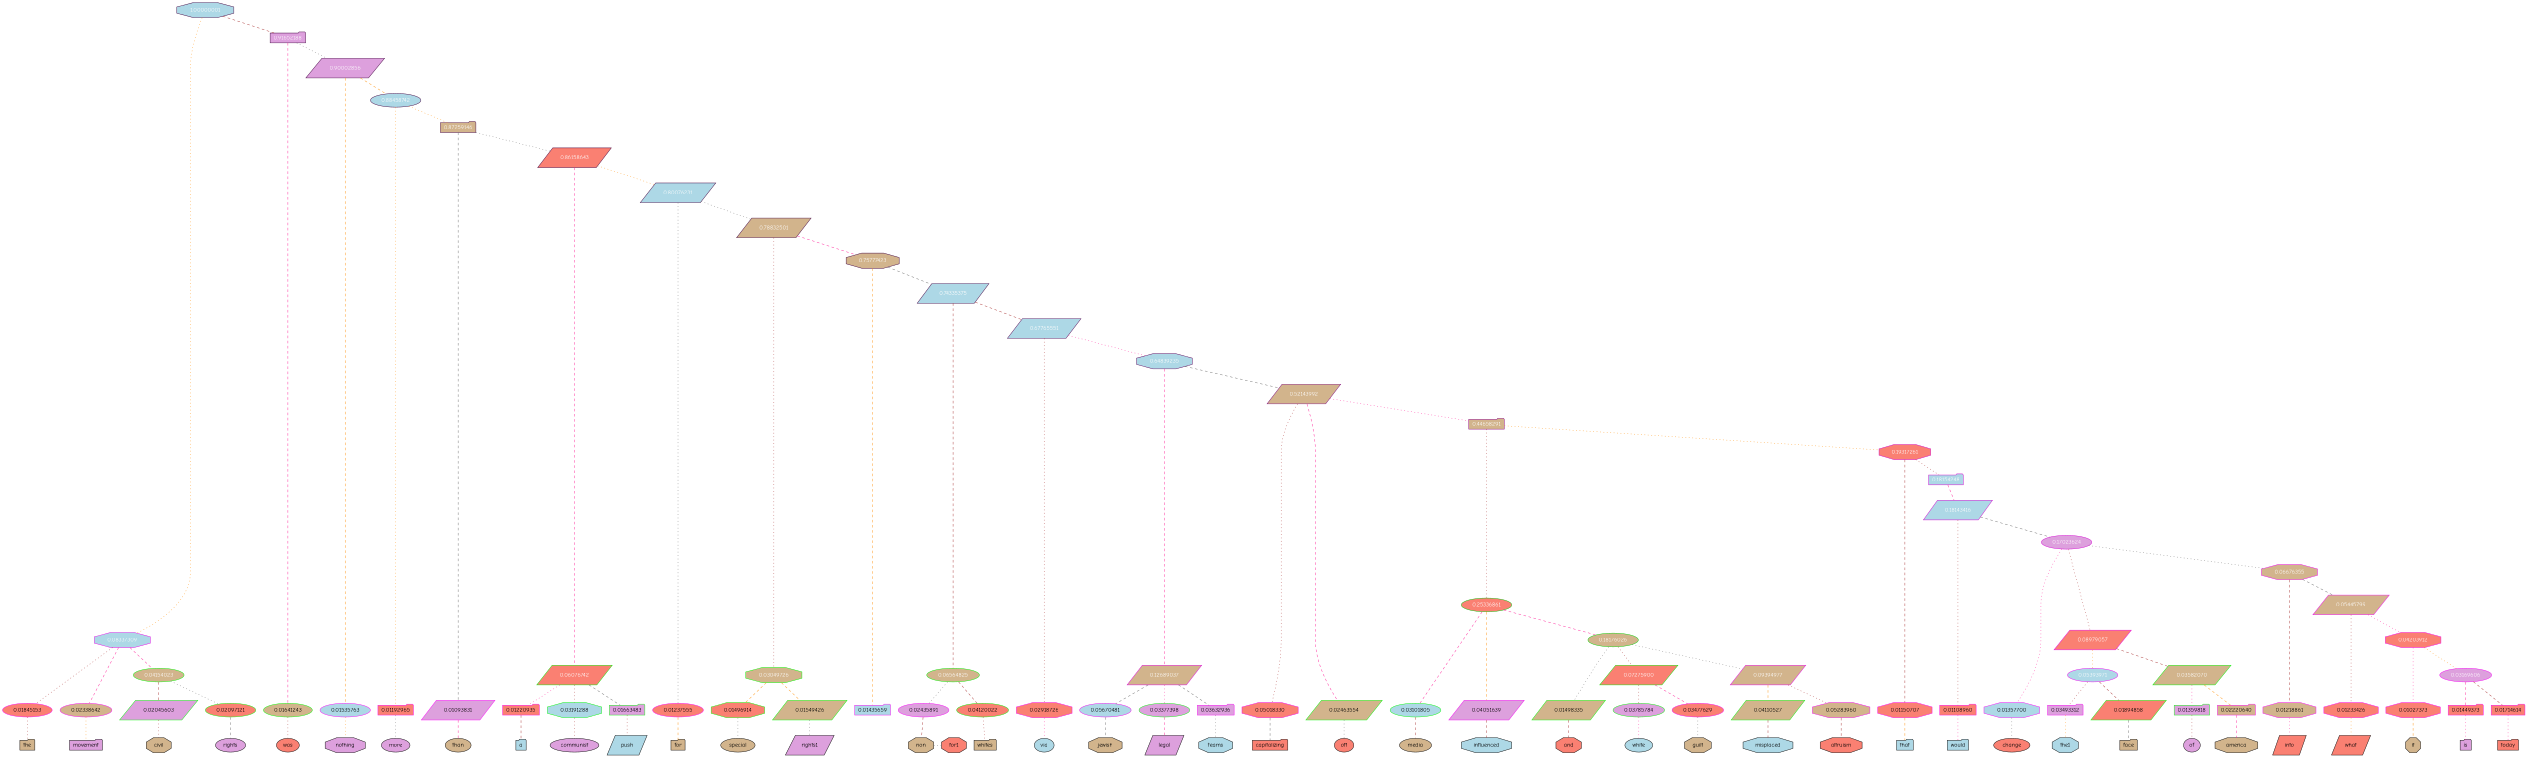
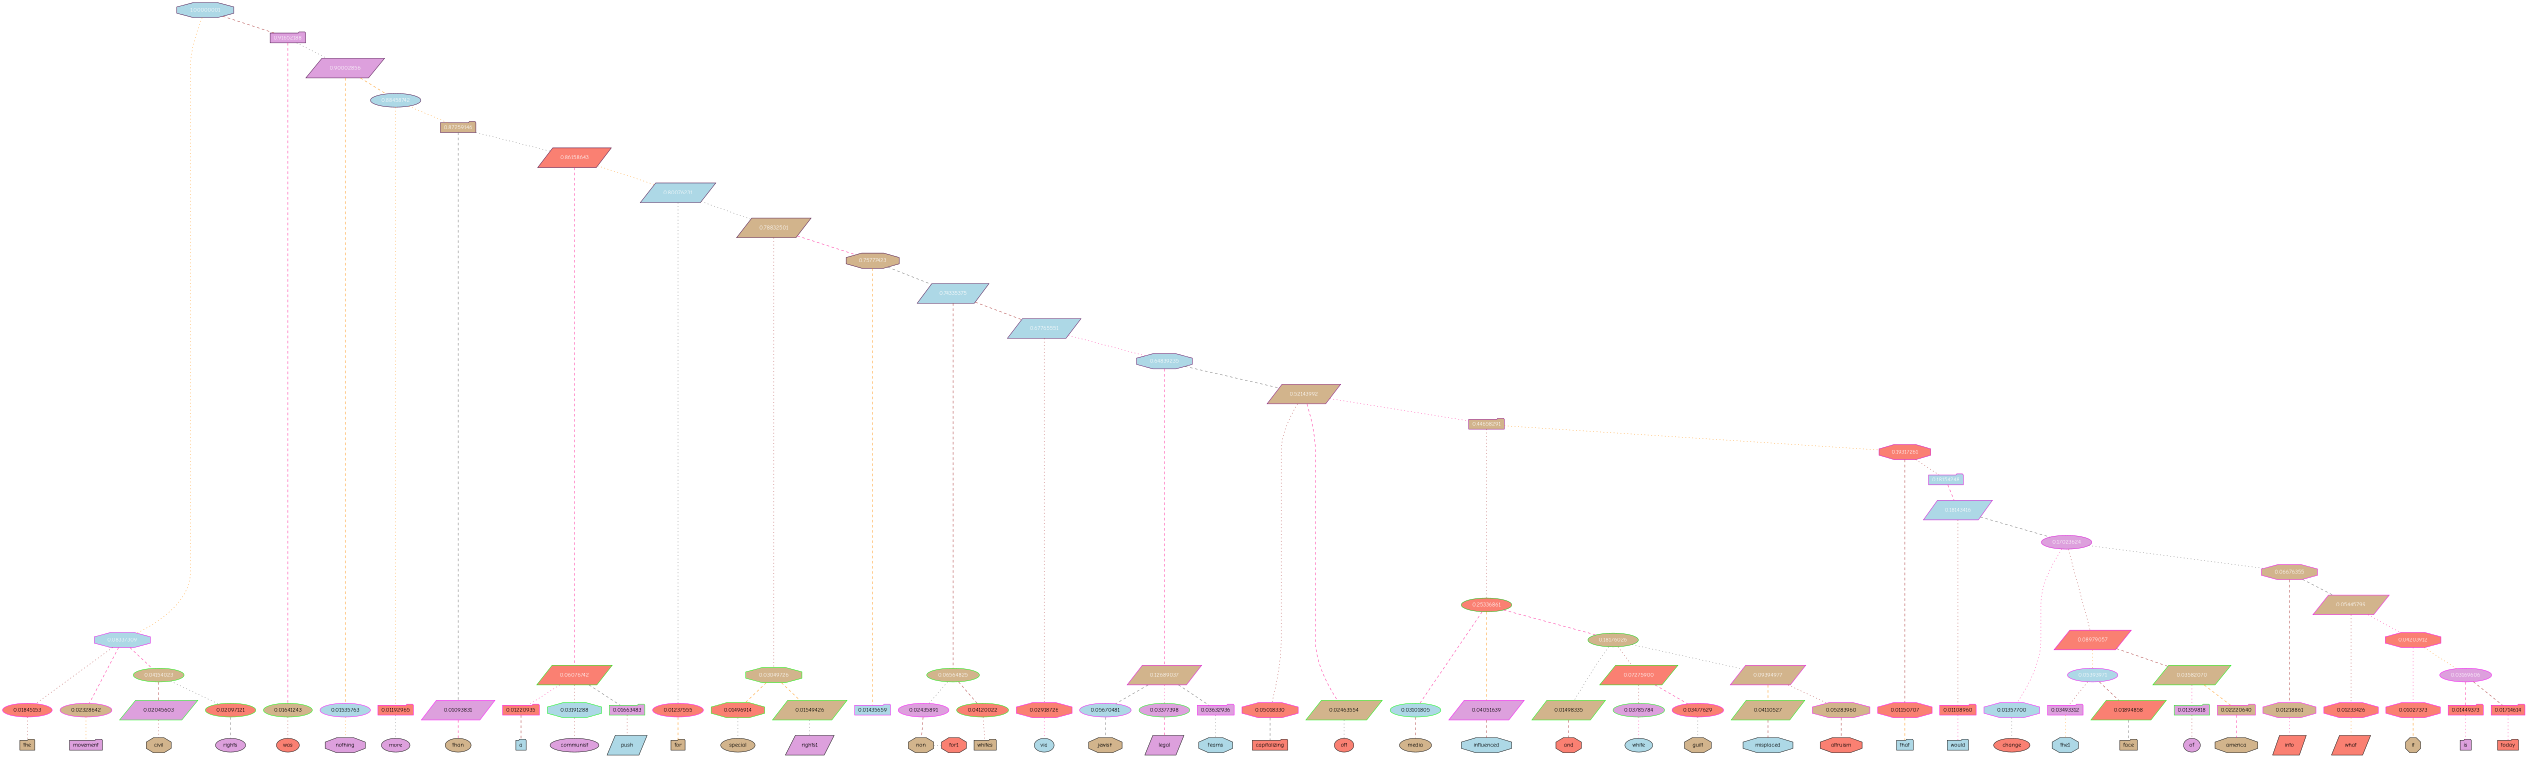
node "0.02338642": label "0.02338642" -> "0.02328642"
